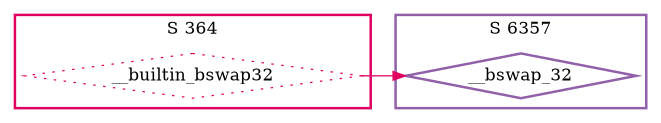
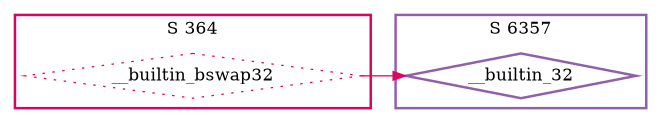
node "__bswap_32": label "__bswap_32" -> "__builtin_32"
